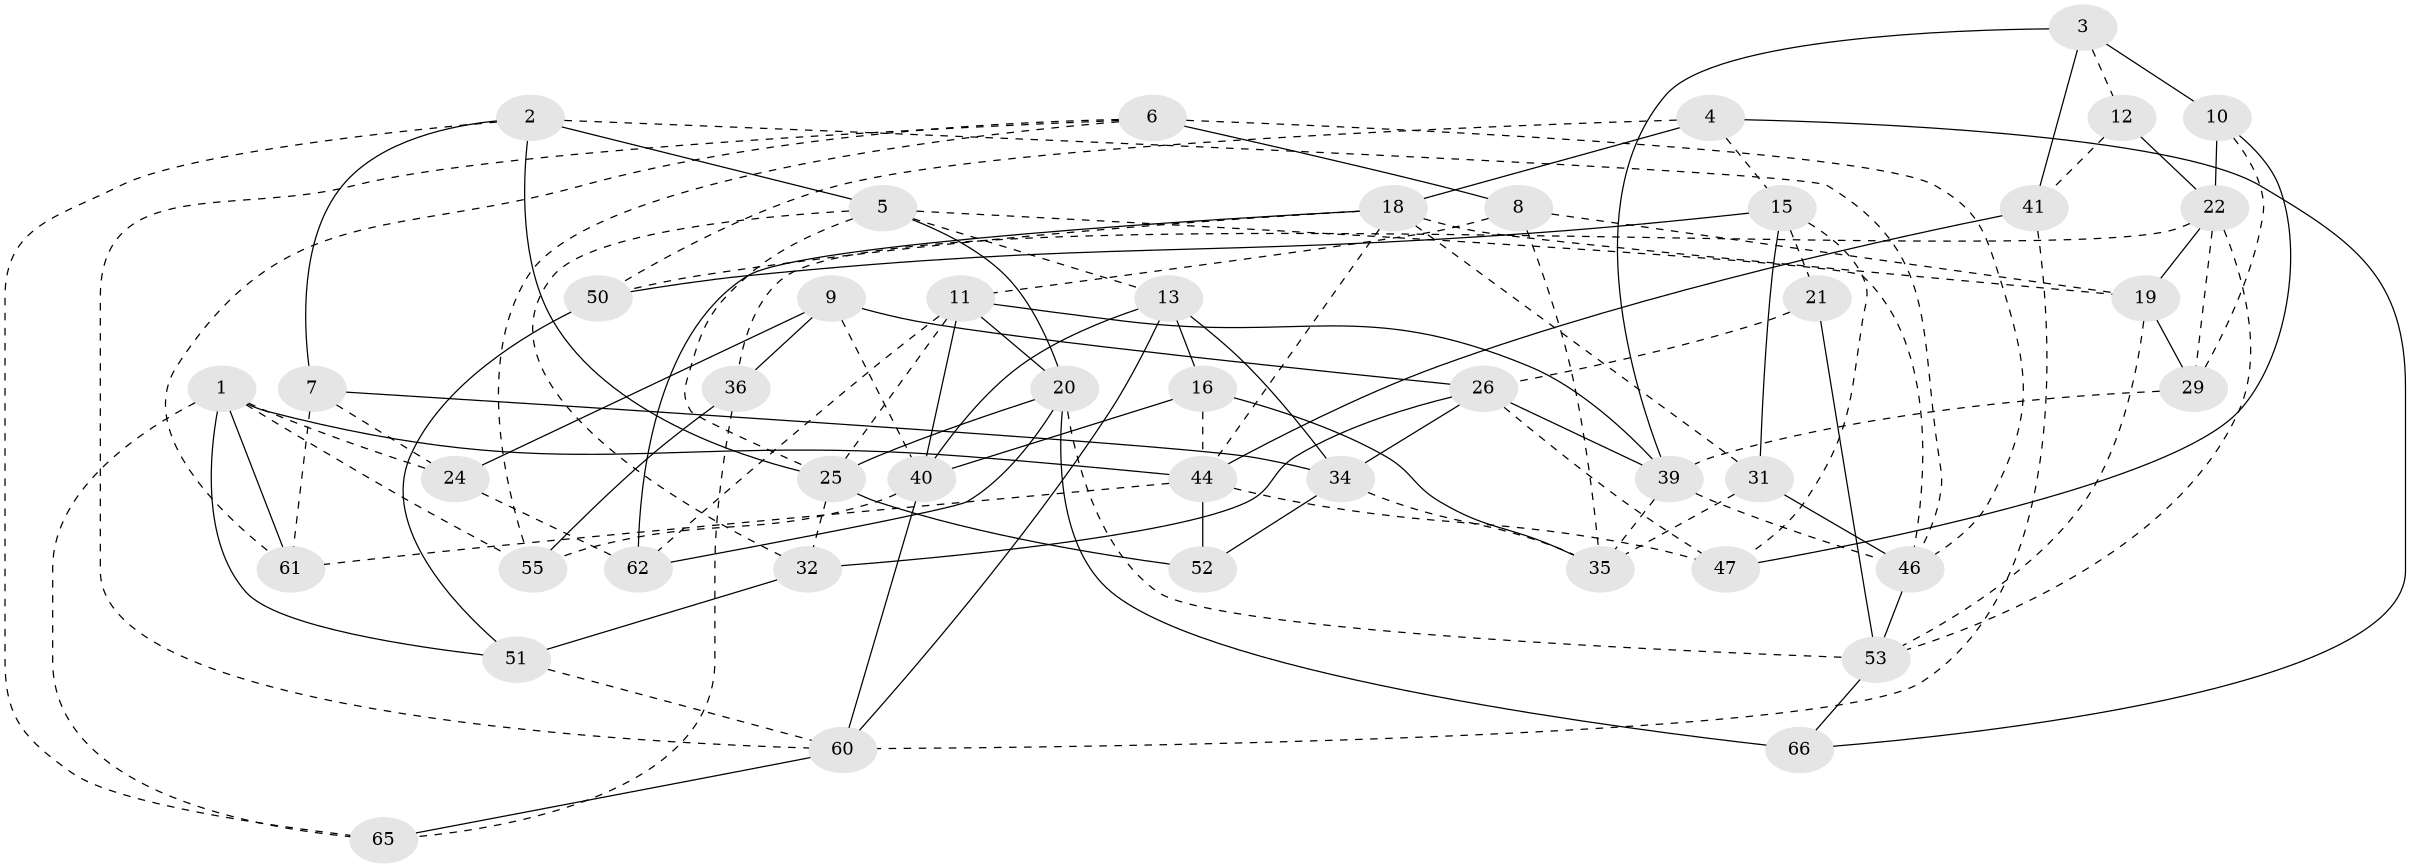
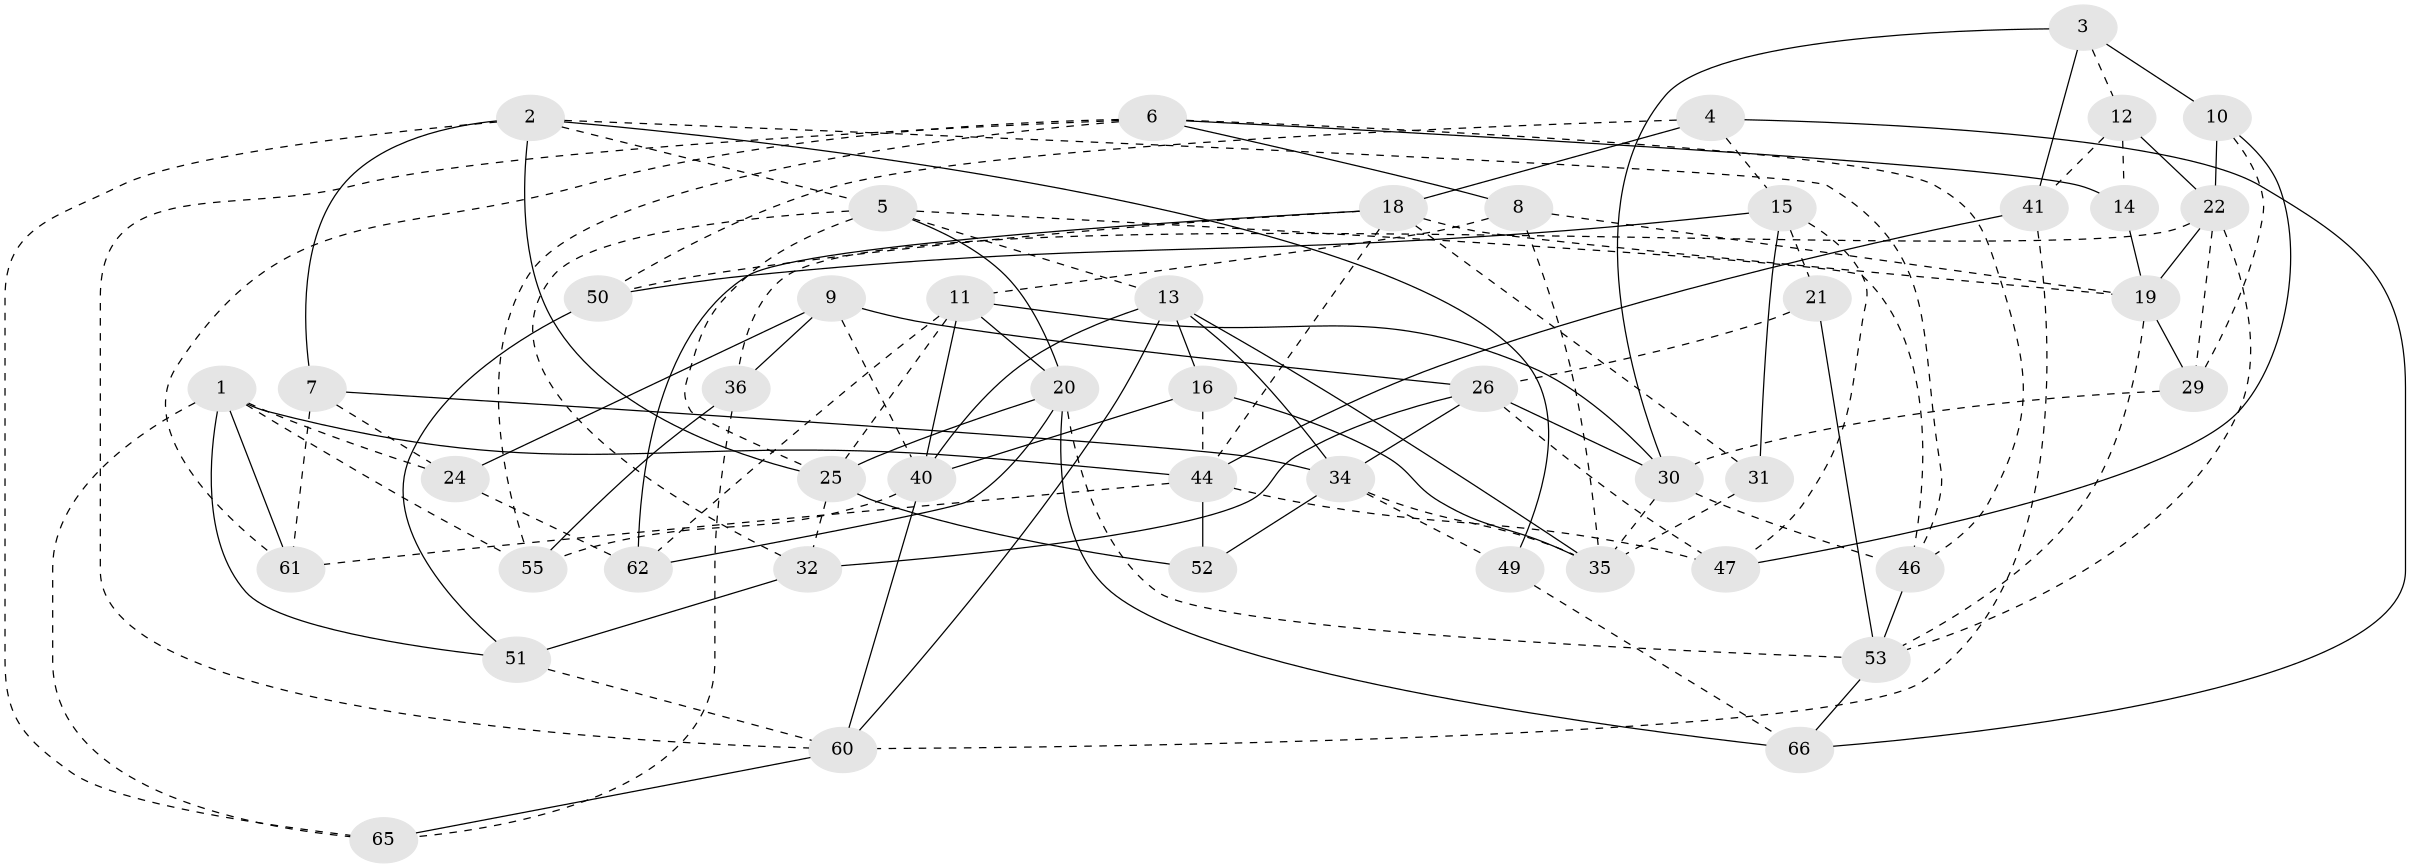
edge "2" -- "5": style solid -> dashed
node "14": added
edge "13" -- "35": added
node "39": label "39" -> "30"
edge "31" -- "46": removed
node "49": added
